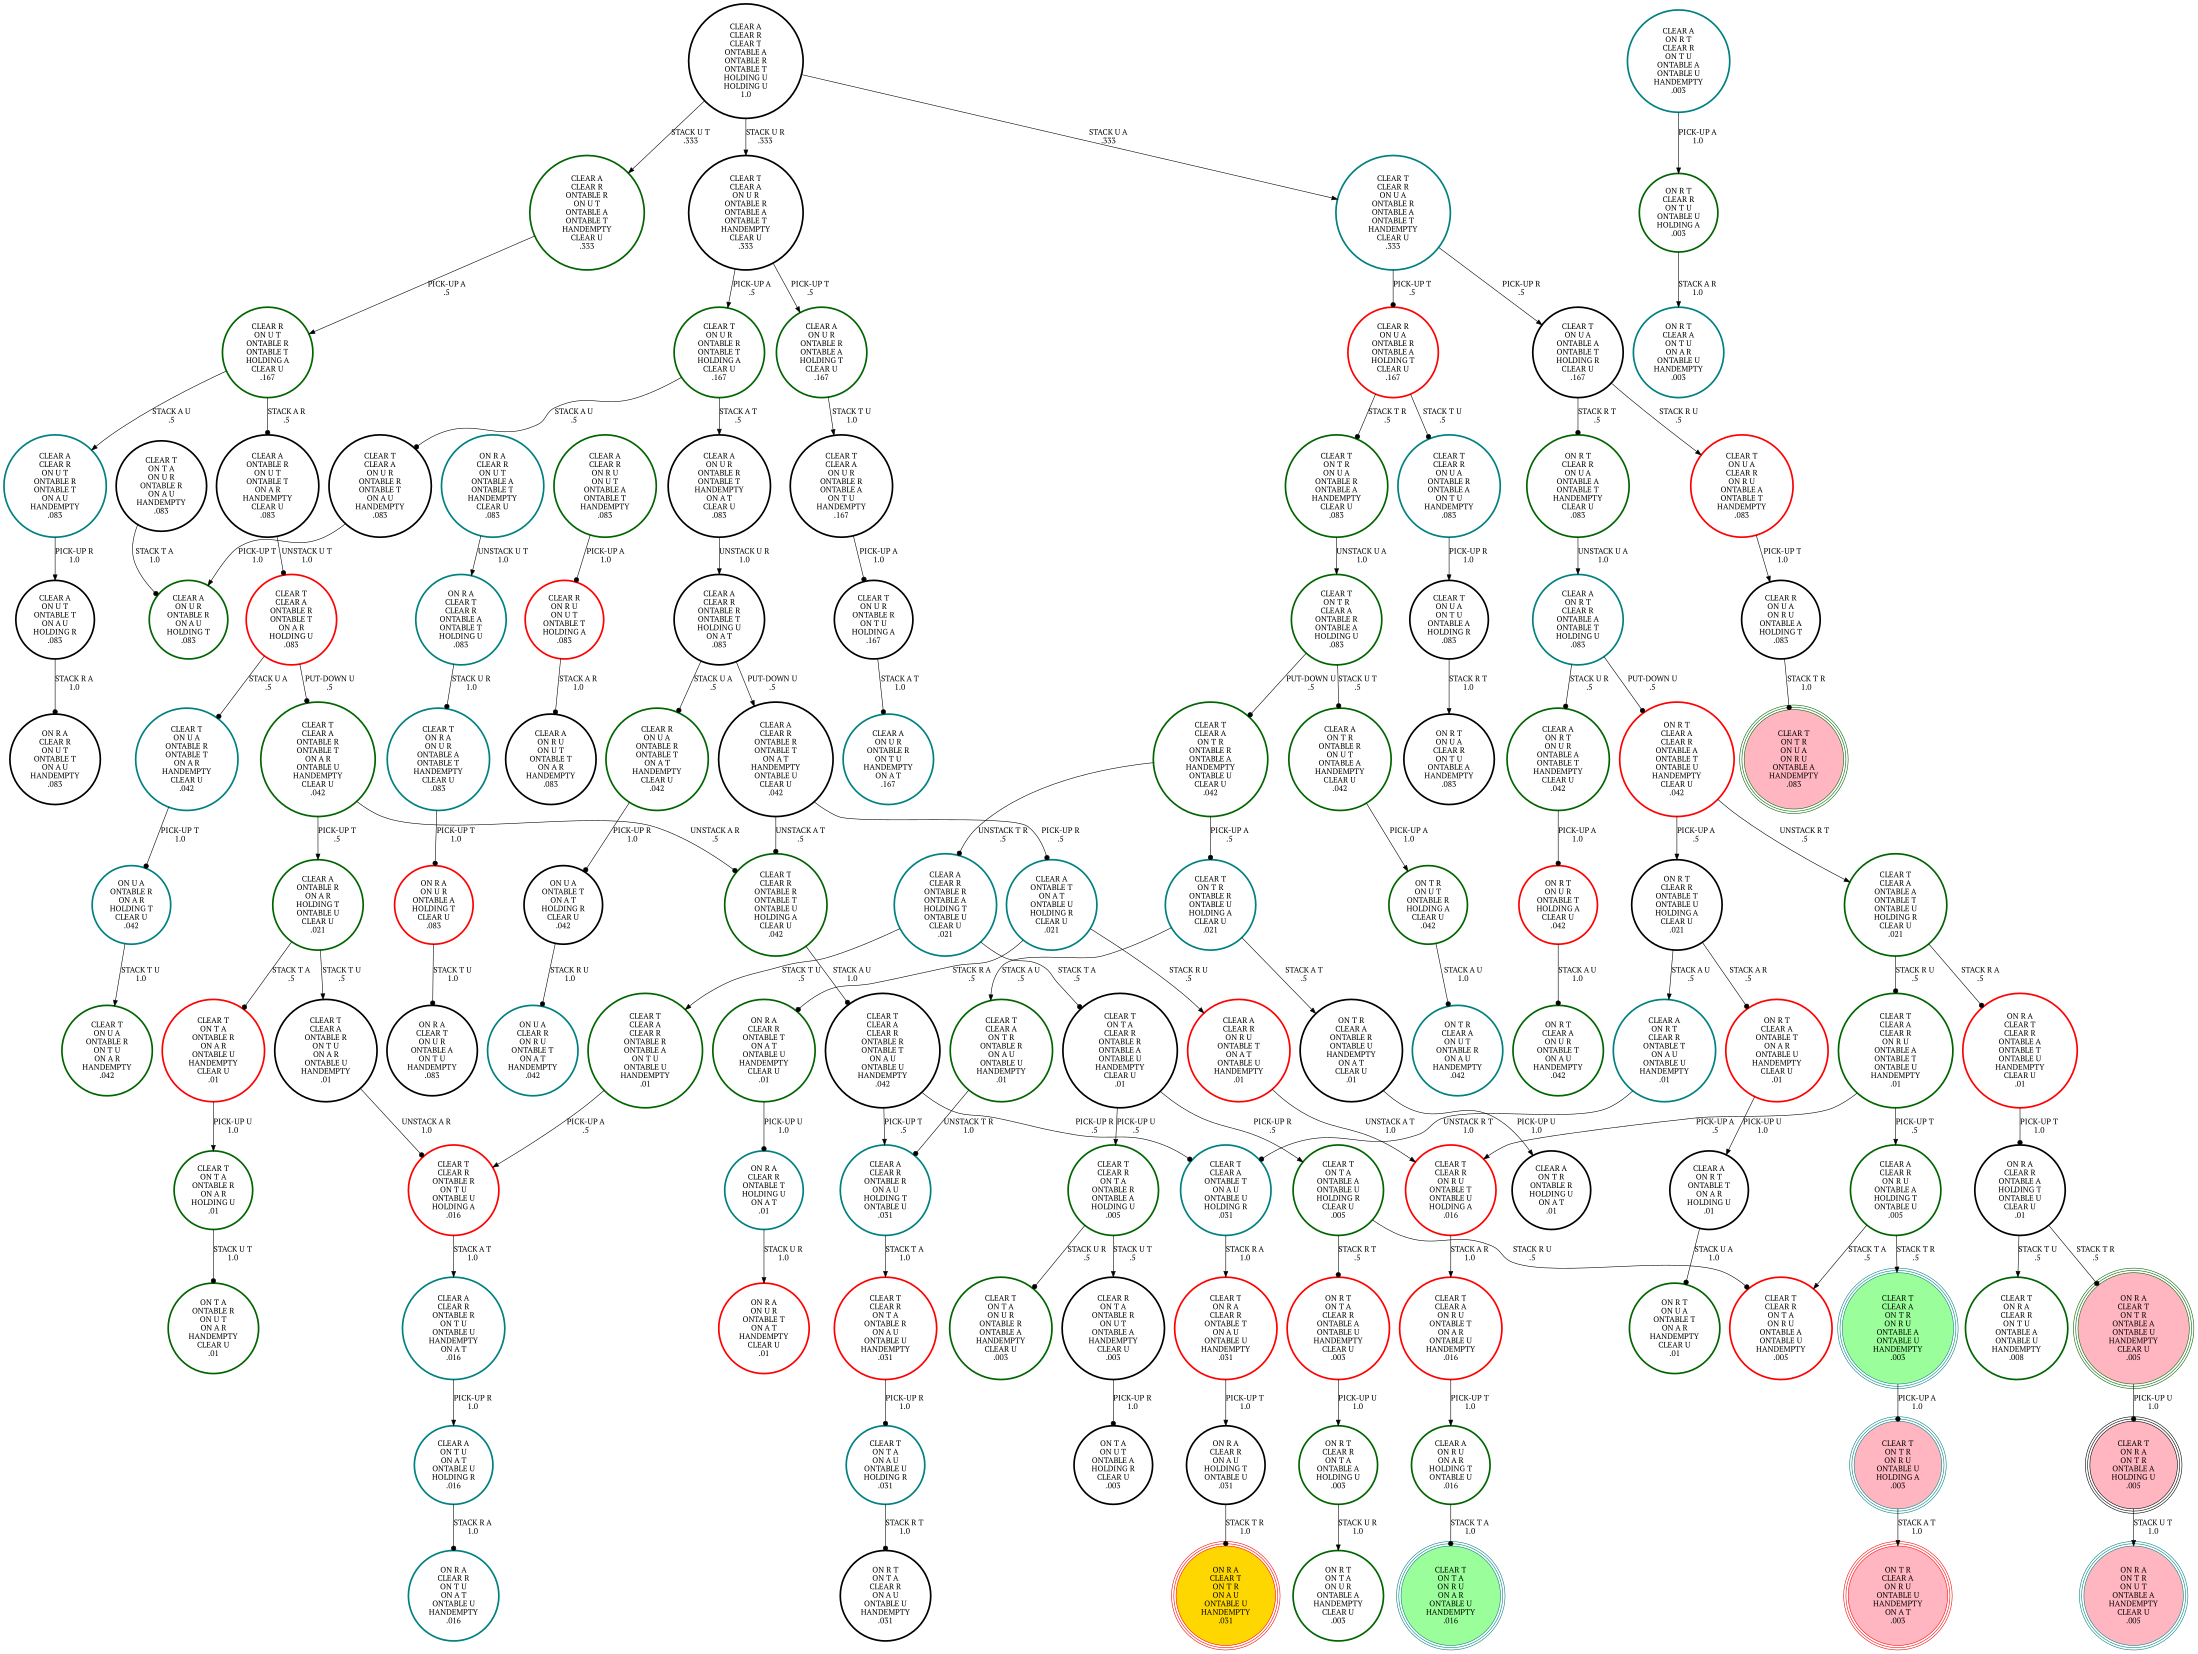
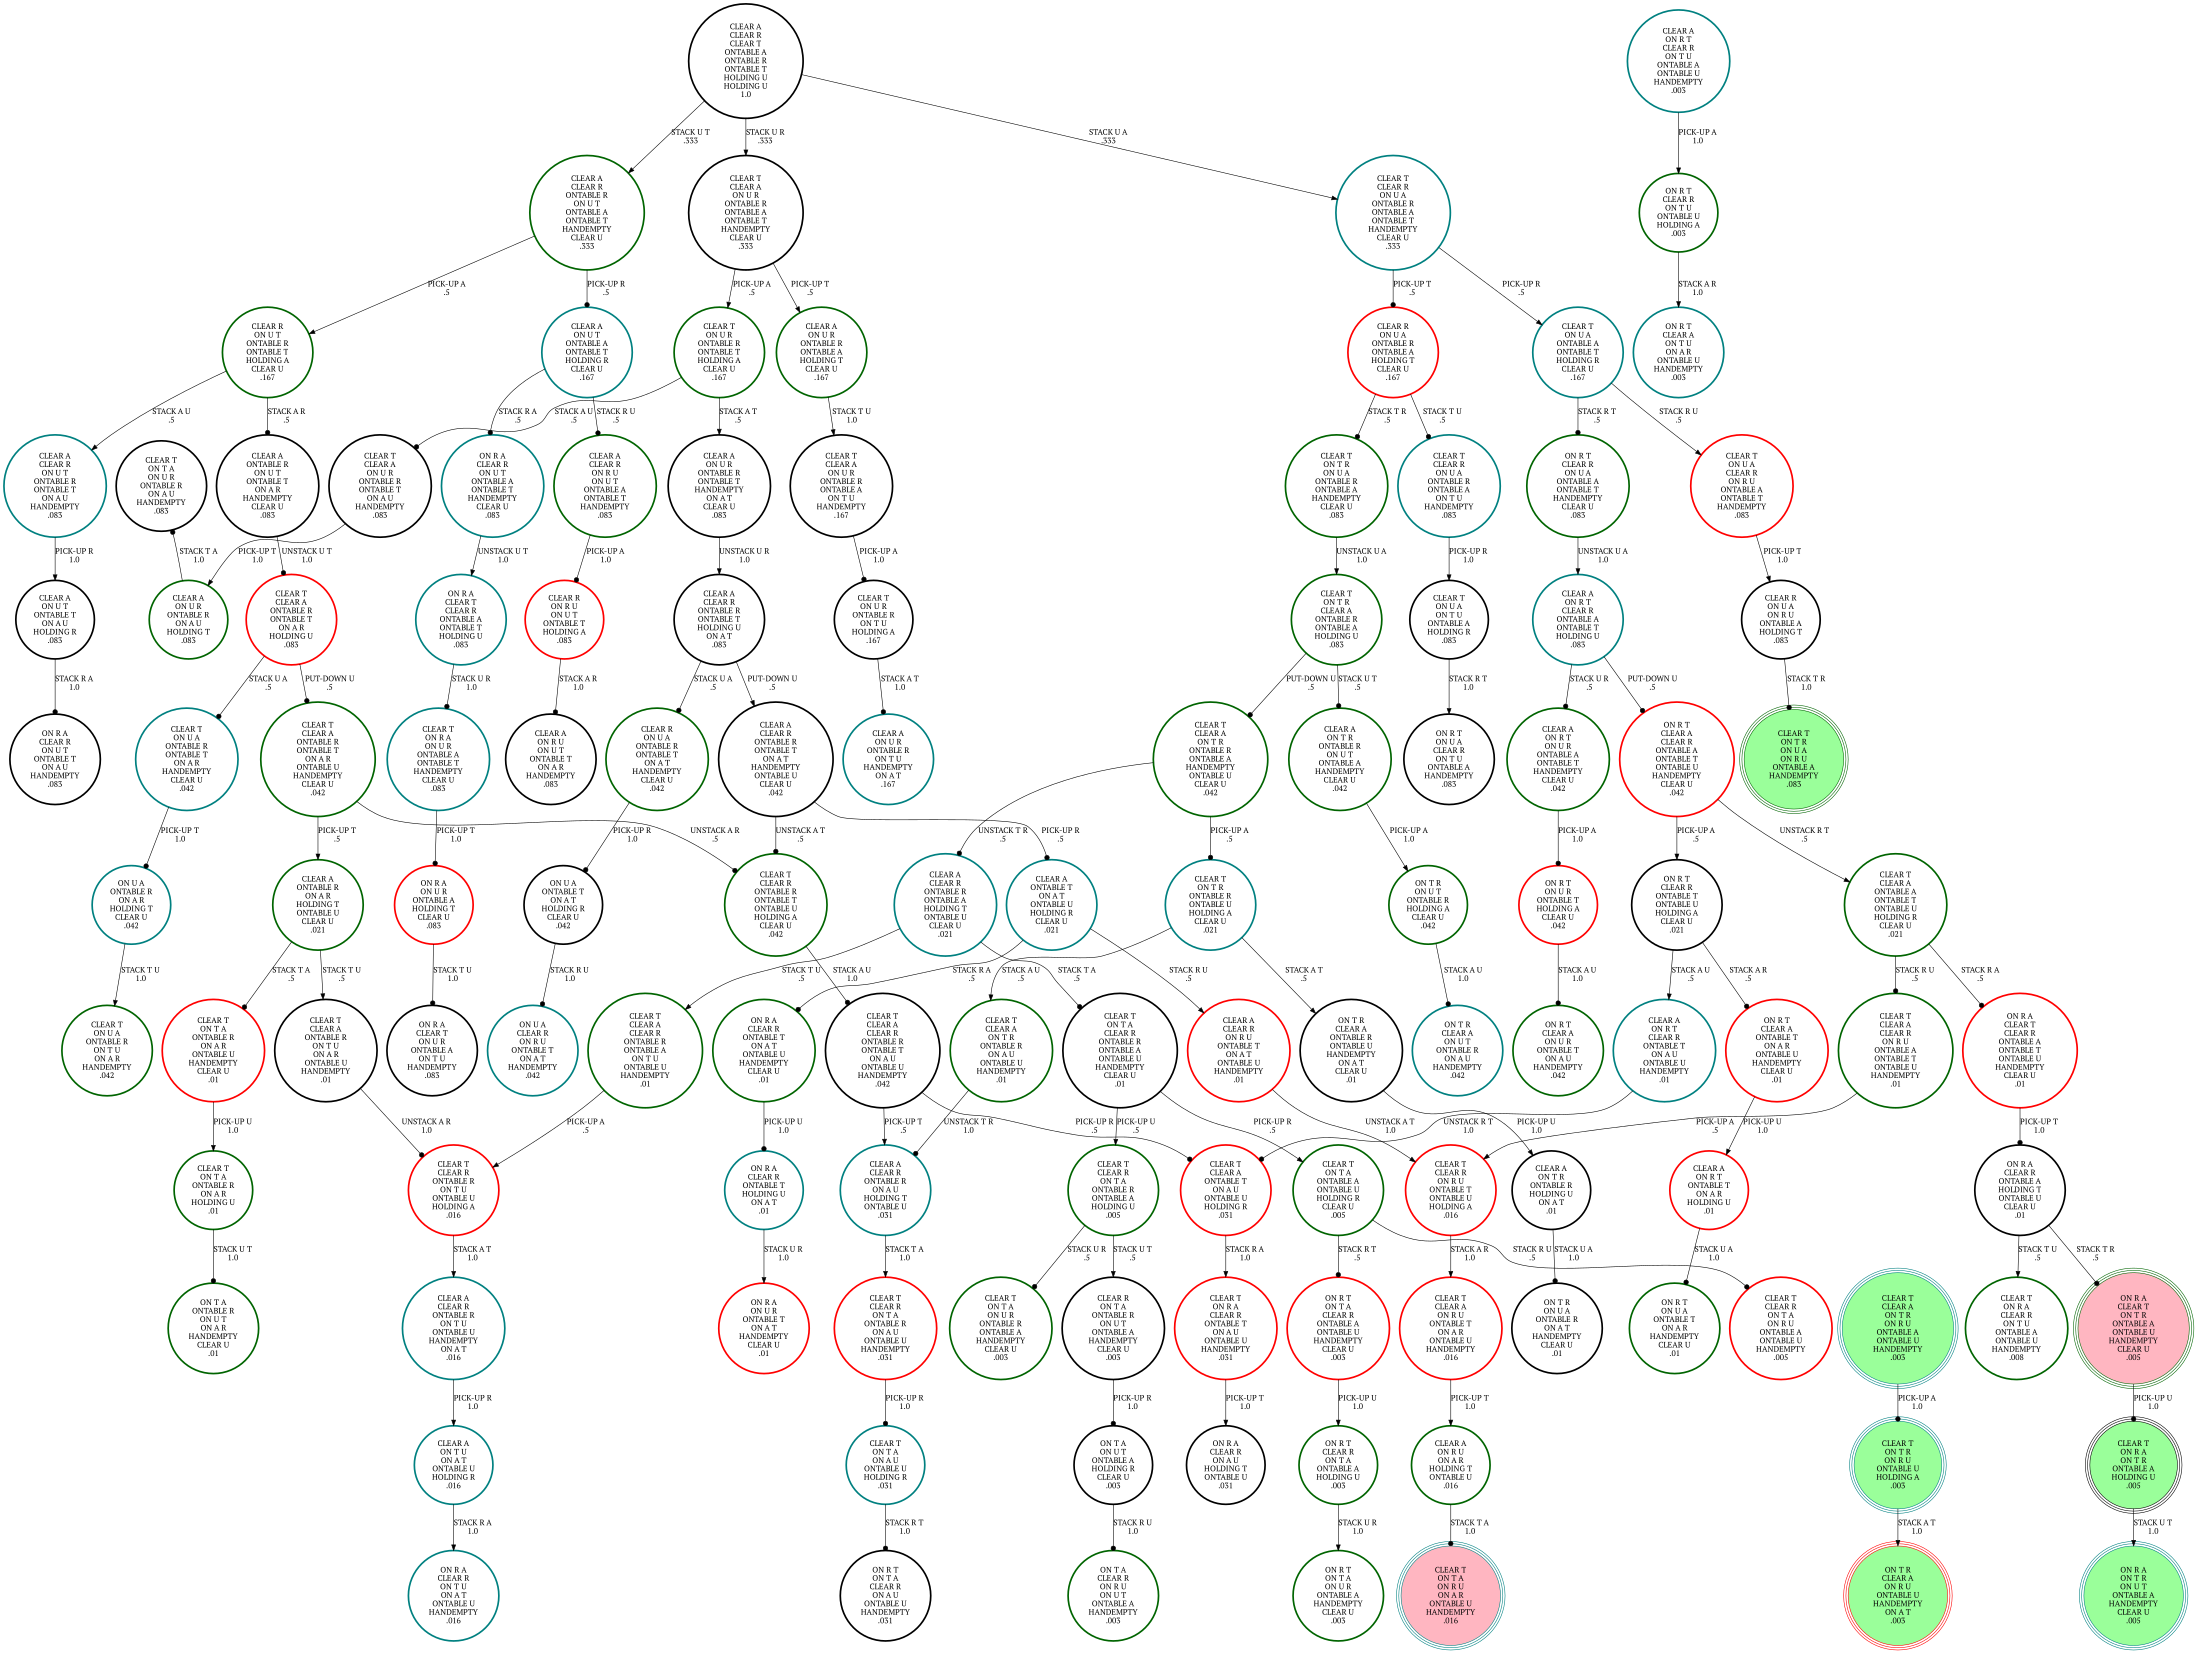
node "CLEAR A ON U T ONTABLE A ONTABLE T HOLDING R CLEAR U .167": added
node "CLEAR T ON U A ONTABLE A ONTABLE T HOLDING R CLEAR U .167": color black -> teal
edge "CLEAR T ON T A ON U R ONTABLE R ON A U HANDEMPTY .083" -> "CLEAR A ON U R ONTABLE R ON A U HOLDING T .083": reversed
node "CLEAR T ON T R ON U A ON R U ONTABLE A HANDEMPTY .083": fillcolor lightpink -> palegreen1
node "CLEAR T CLEAR A ONTABLE T ON A U ONTABLE U HOLDING R .031": color teal -> red
node "CLEAR A ON R T ONTABLE T ON A R HOLDING U .01": color black -> red
node "CLEAR A CLEAR R ON R U ONTABLE A HOLDING T ONTABLE U .005": removed
node "ON T R ON U A ONTABLE R ON A T HANDEMPTY CLEAR U .01": added
node "CLEAR T ON T R ON R U ONTABLE U HOLDING A .003": fillcolor lightpink -> palegreen1
node "CLEAR T ON R A ON T R ONTABLE A HOLDING U .005": fillcolor lightpink -> palegreen1
edge "CLEAR A ON T U ON A T ONTABLE U HOLDING R .016" -> "ON R A CLEAR R ON T U ON A T ONTABLE U HANDEMPTY .016": arrowhead dot -> normal
node "ON T A CLEAR R ON R U ON U T ONTABLE A HANDEMPTY .003": added
node "ON R A CLEAR T ON T R ON A U ONTABLE U HANDEMPTY .031": removed
node "CLEAR T ON T A ON R U ON A R ONTABLE U HANDEMPTY .016": fillcolor palegreen1 -> lightpink
node "ON T R CLEAR A ON R U ONTABLE U HANDEMPTY ON A T .003": fillcolor lightpink -> palegreen1
node "ON R A ON T R ON U T ONTABLE A HANDEMPTY CLEAR U .005": fillcolor lightpink -> palegreen1
